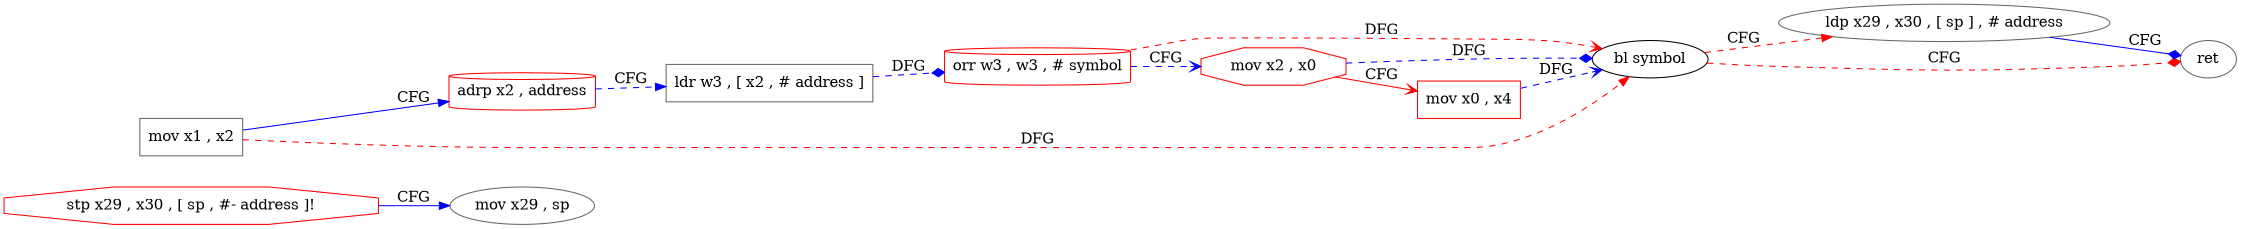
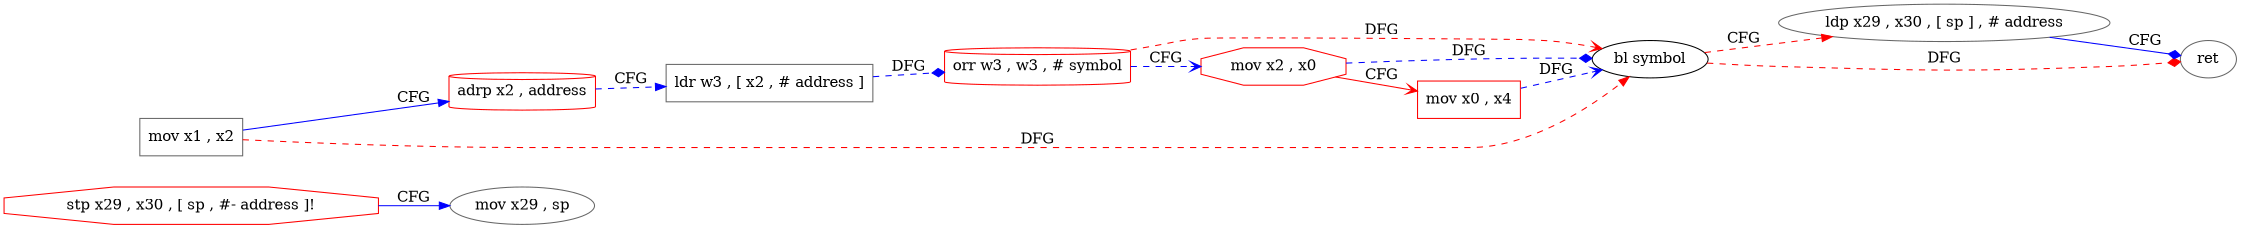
edge "bl symbol" -> "ret": label "CFG" -> "DFG"
